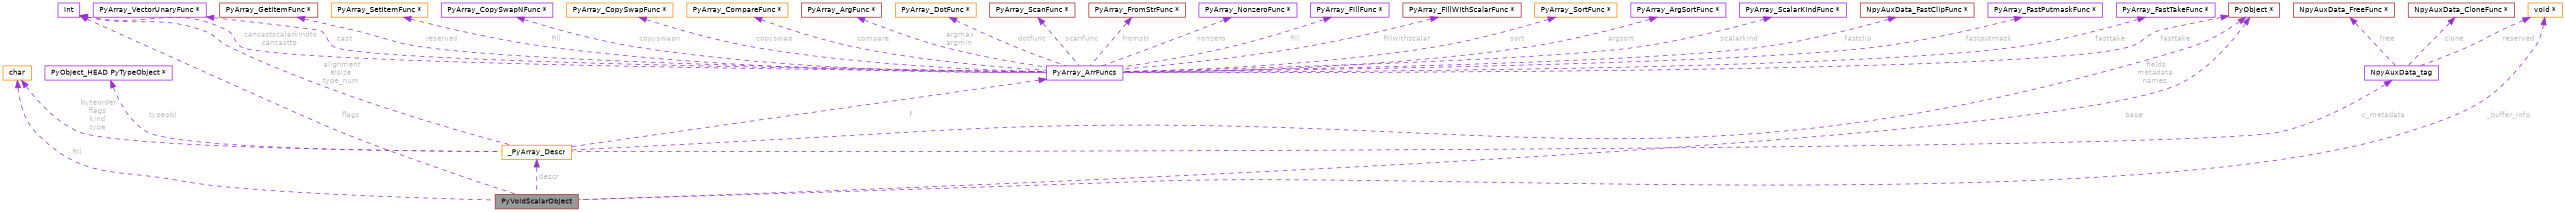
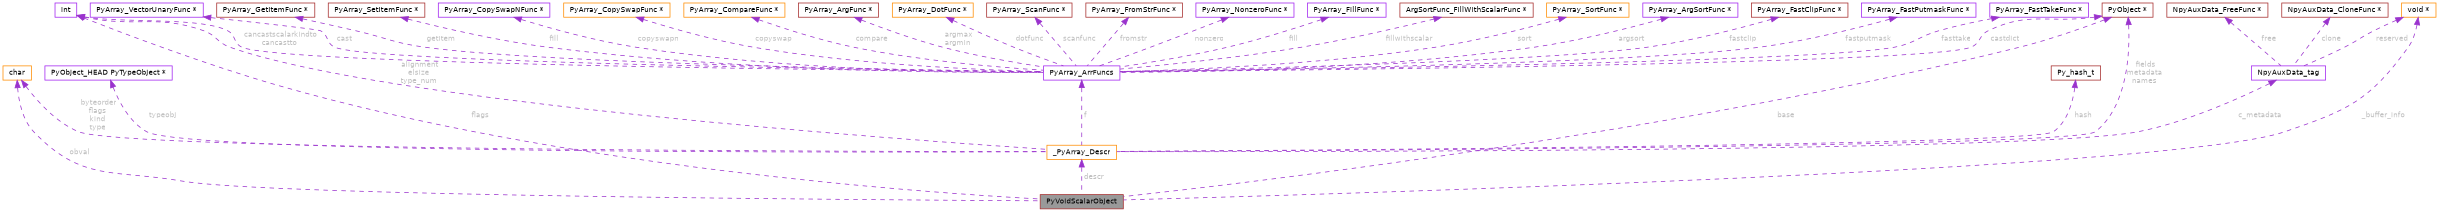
node "PyArray_SetItemFunc *": color darkorange -> brown
node "PyArray_FillWithScalarFunc *": label "PyArray_FillWithScalarFunc *" -> "ArgSortFunc_FillWithScalarFunc *"
node "PyArray_ScalarKindFunc *": removed
node "NpyAuxData_FastClipFunc *": label "NpyAuxData_FastClipFunc *" -> "PyArray_FastClipFunc *"
edge "PyArray_ArrFuncs" -> "PyArray_GetItemFunc *": label " reserved" -> " getitem"
edge "PyArray_ArrFuncs" -> "PyObject *": label " fasttake" -> " castdict"
node "Py_hash_t": added
edge "PyVoidScalarObject" -> "char": label " fill" -> " obval"
